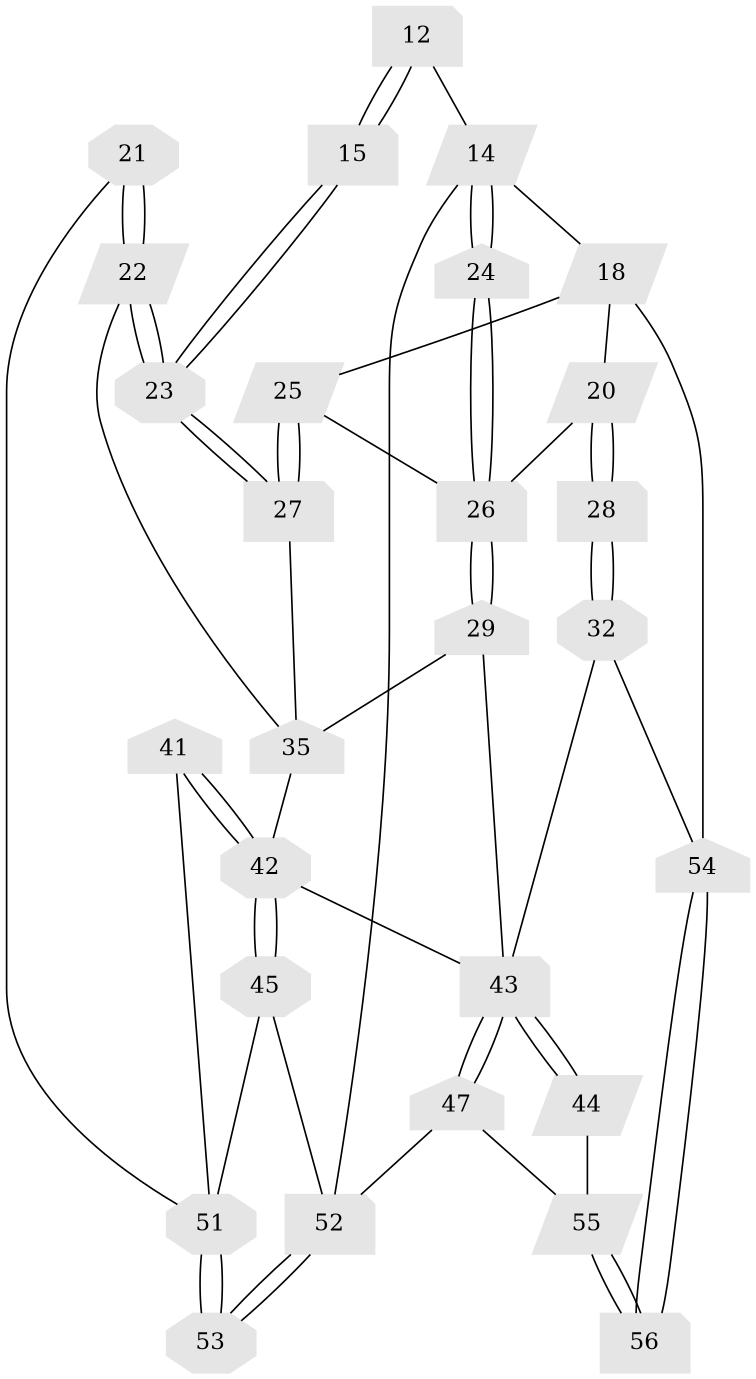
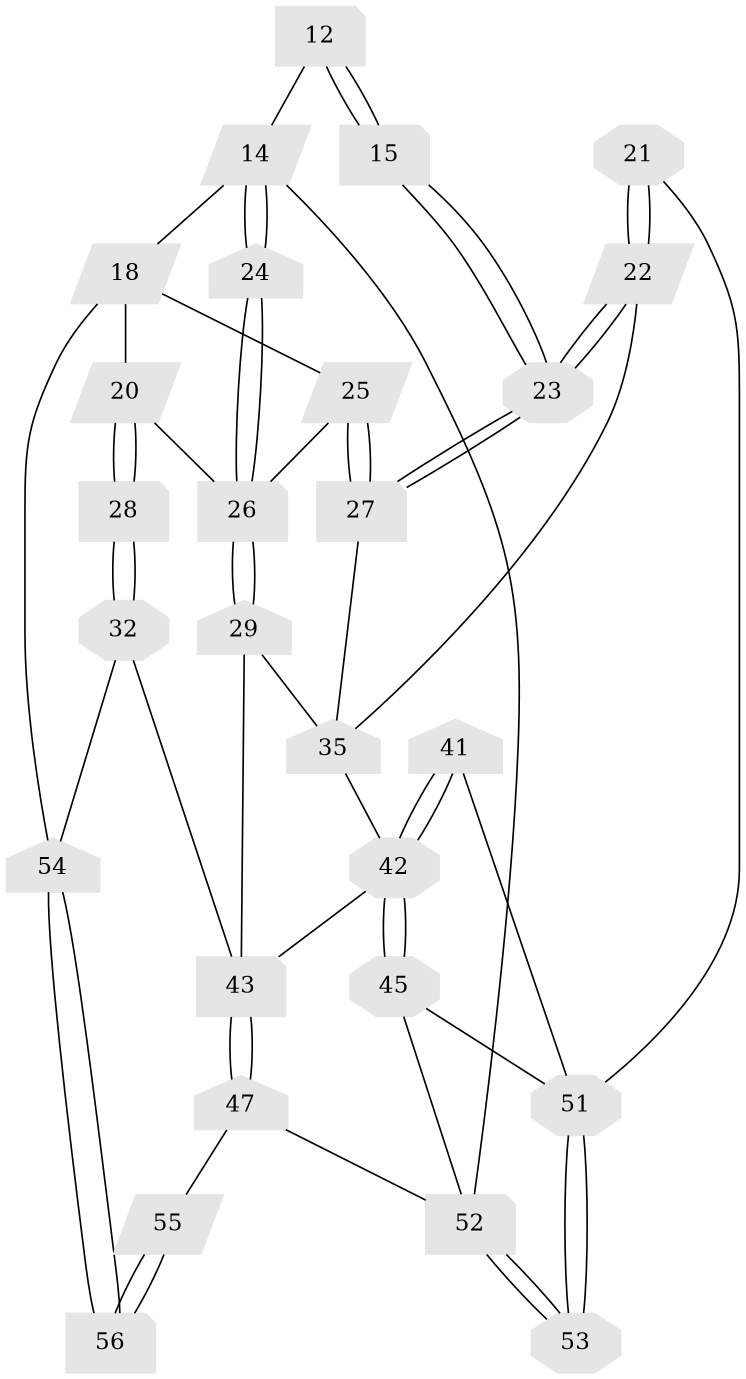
node "44": removed
